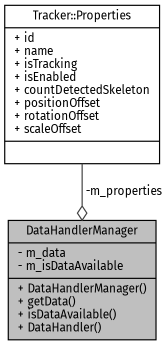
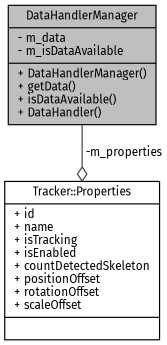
edge "Tracker::Properties" -> "DataHandlerManager": reversed
